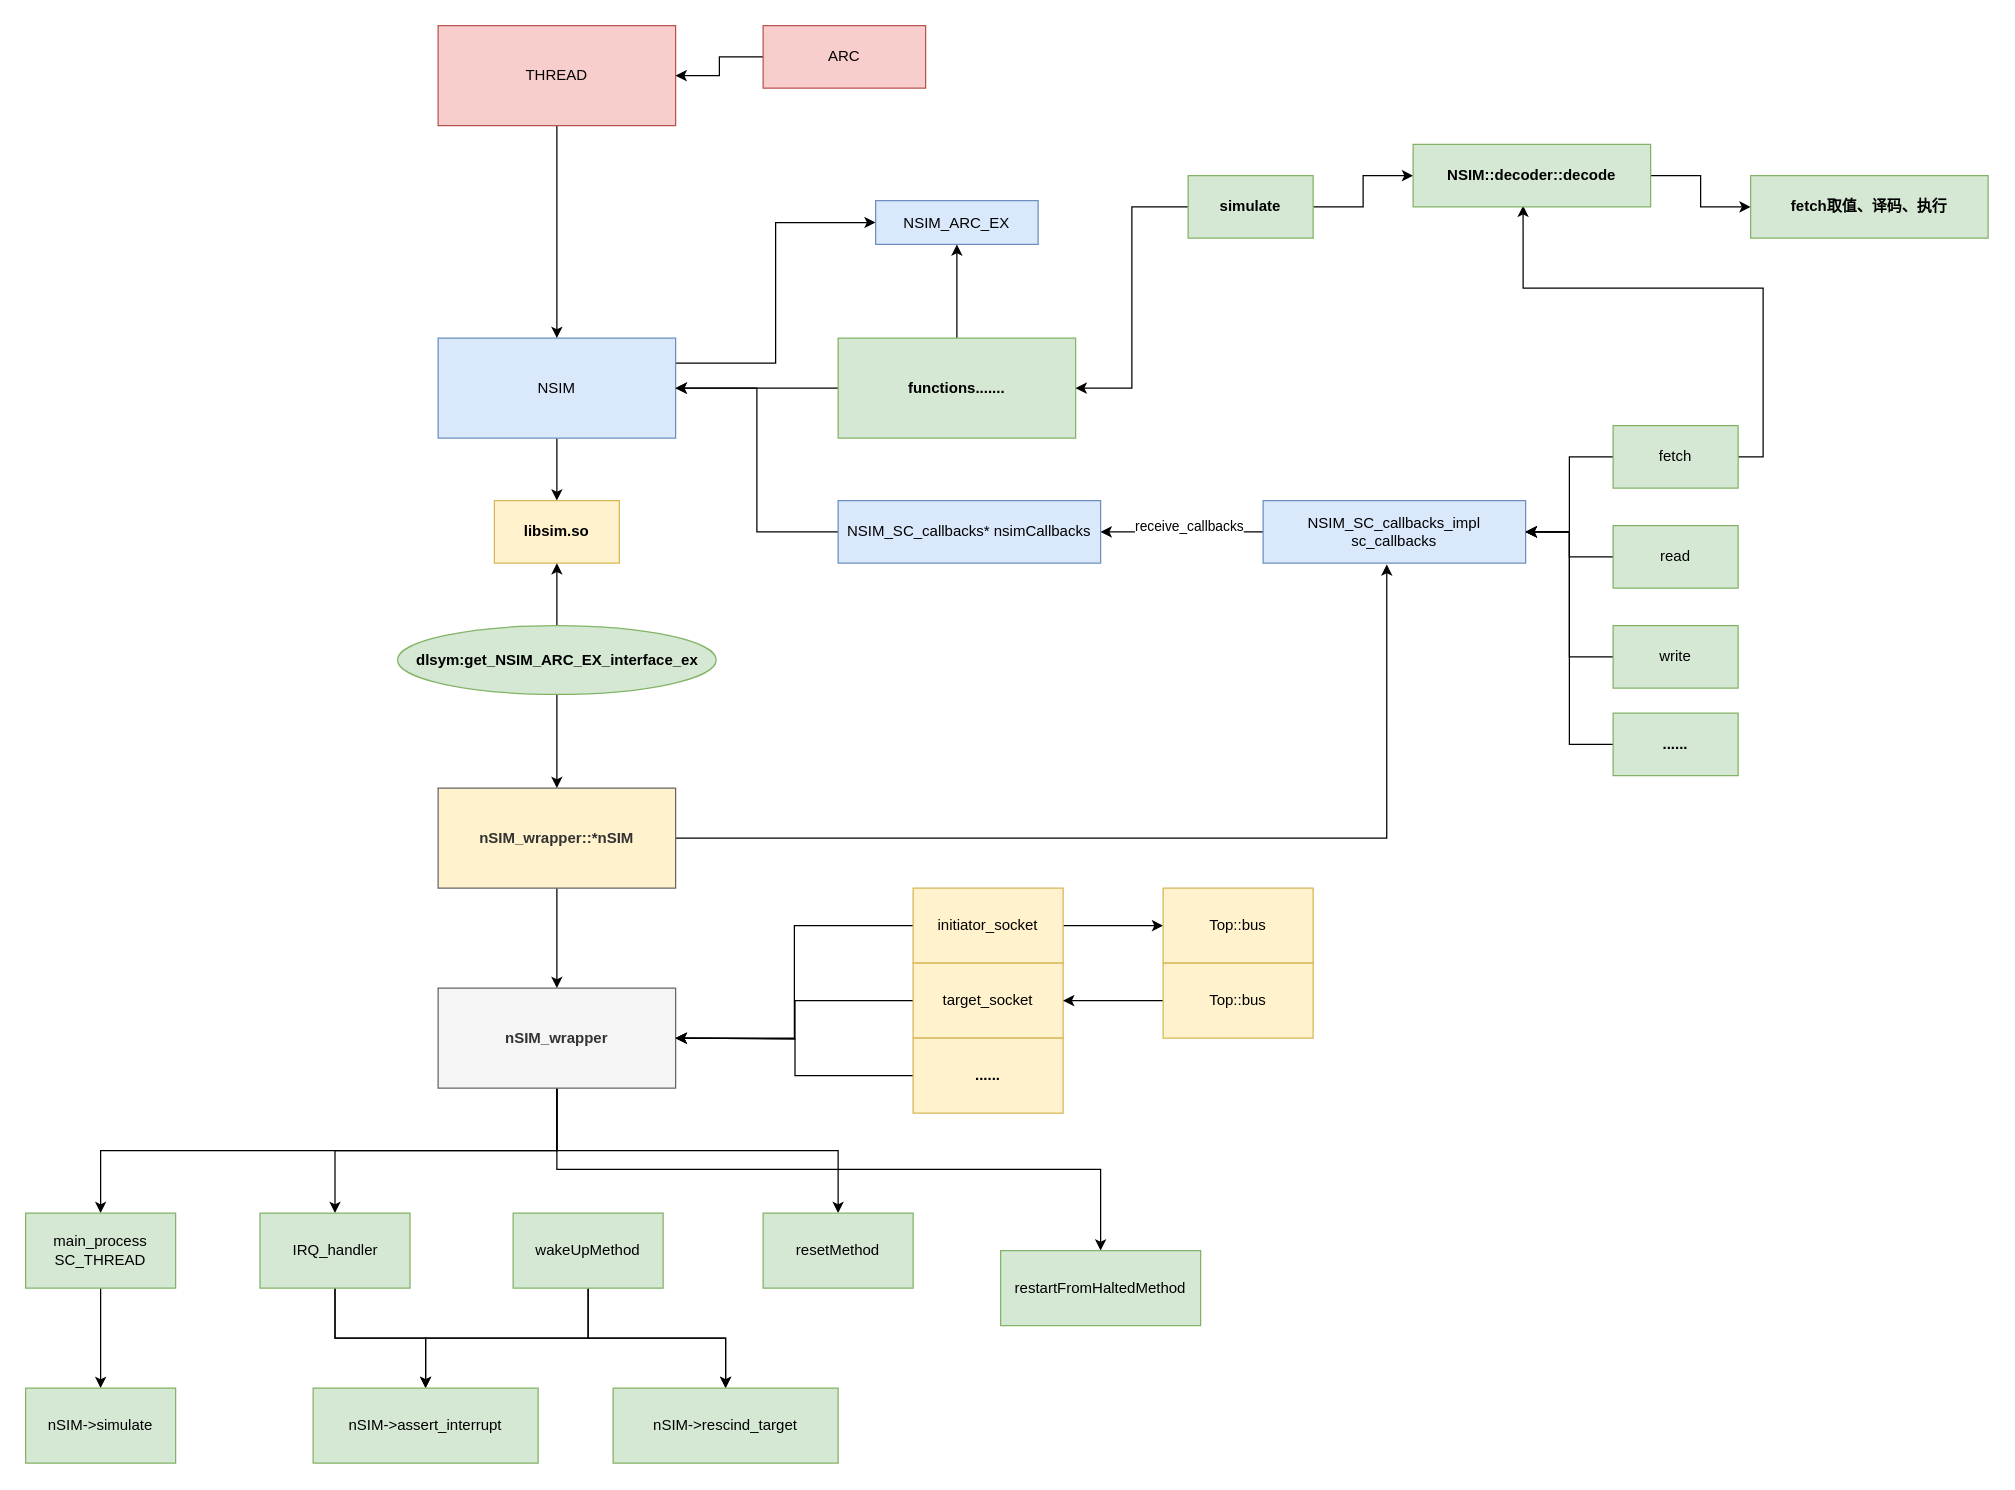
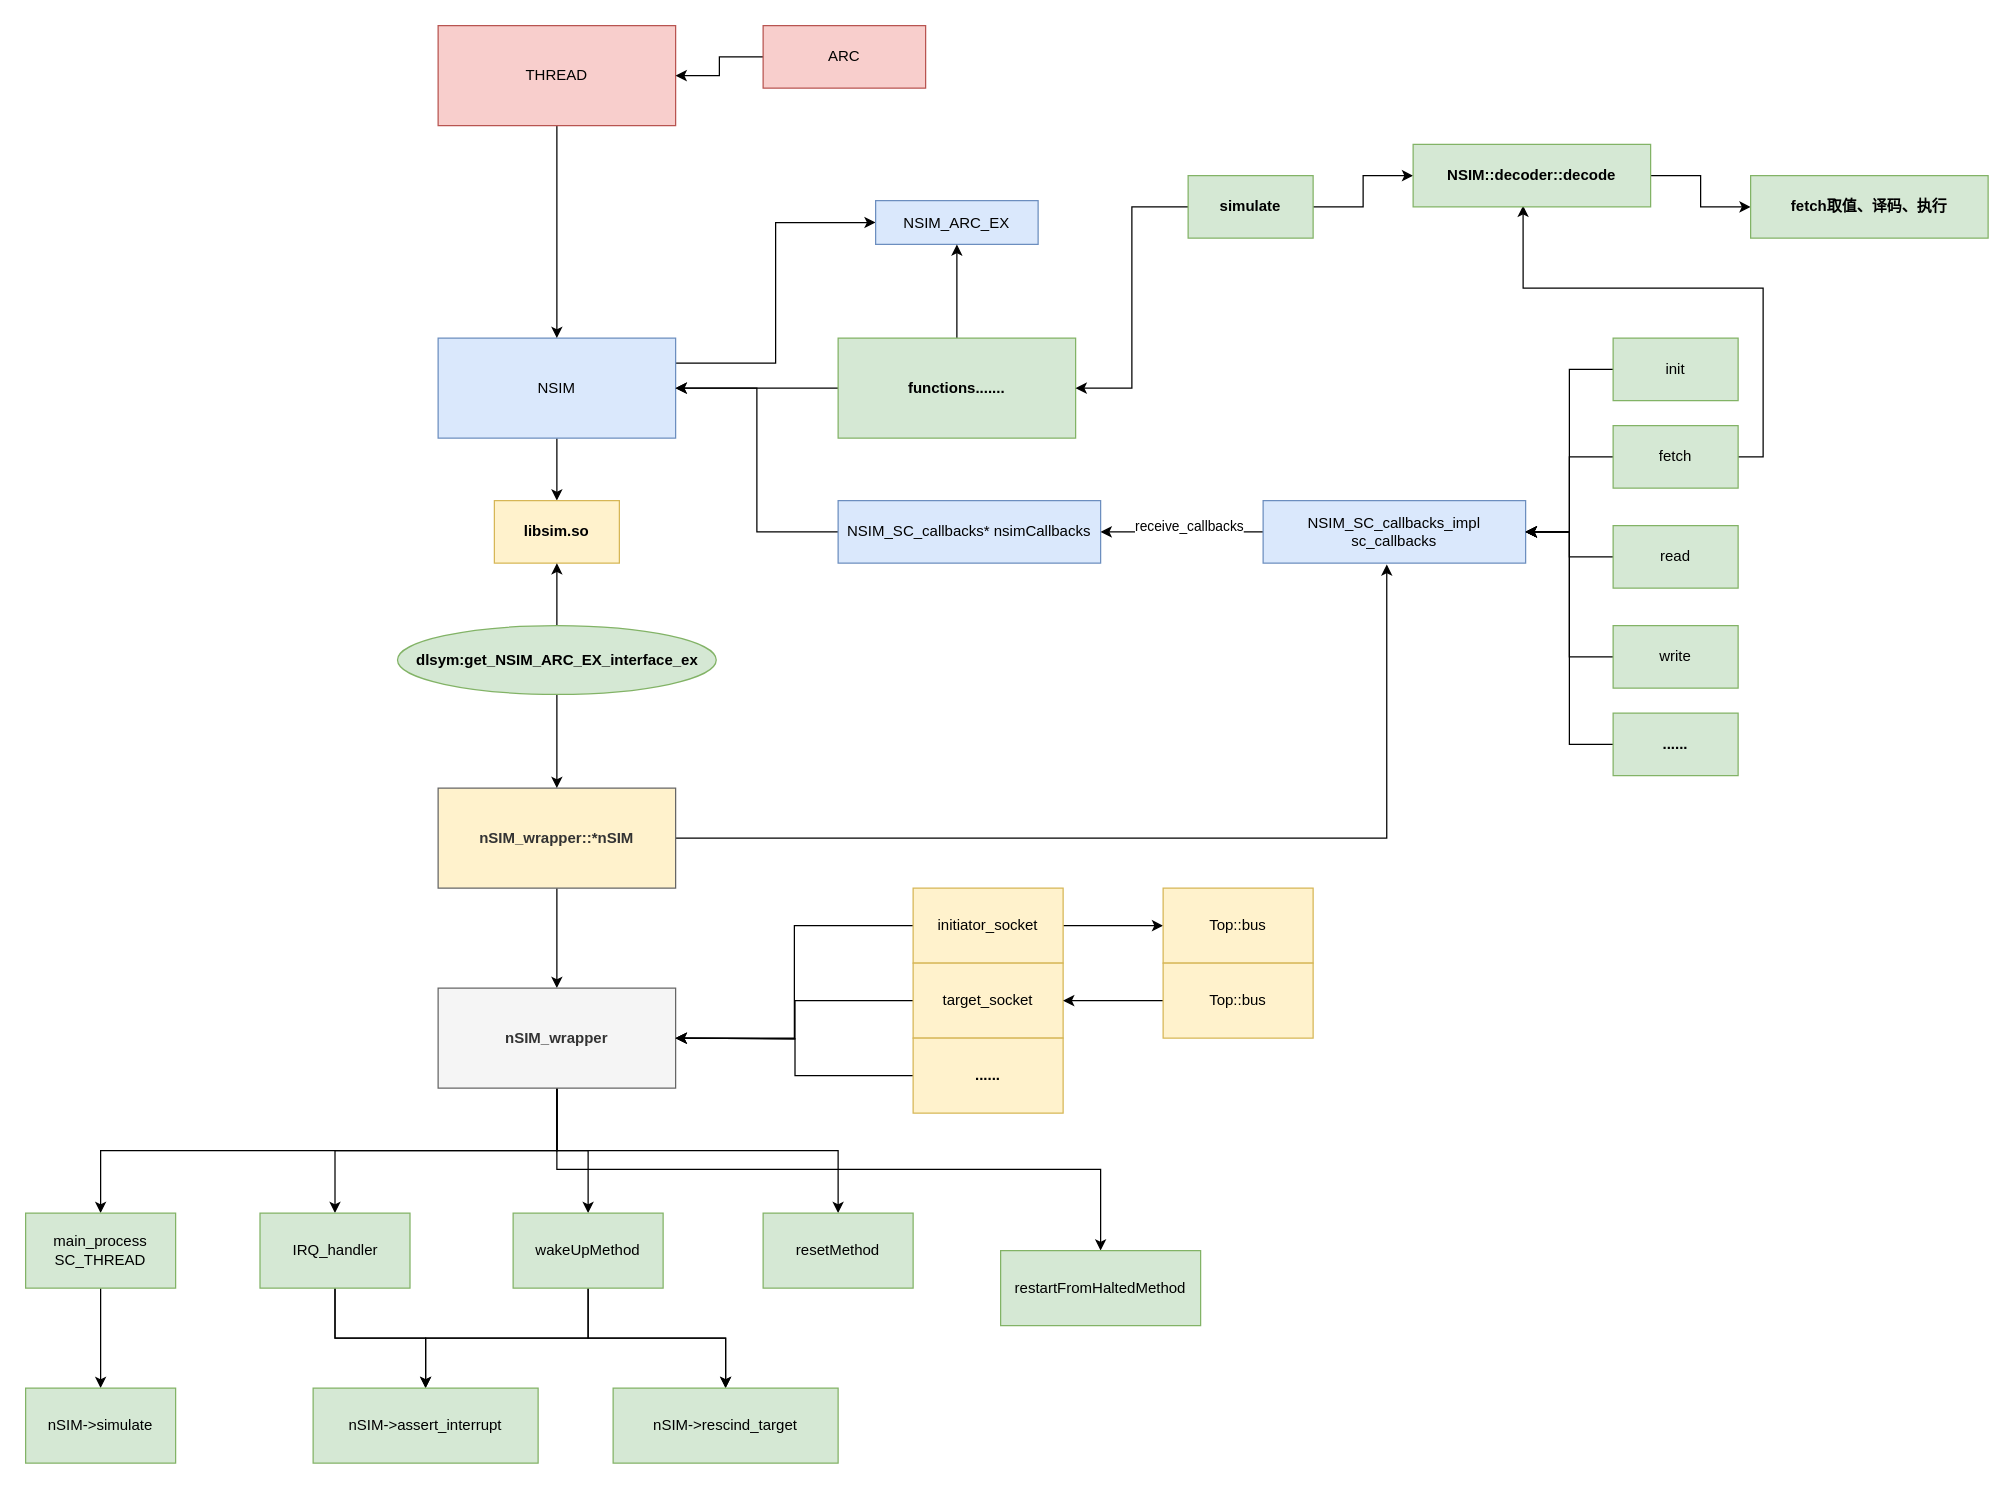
node "init": added
edge "init" -> "NSIM_SC_callbacks_impl sc_callbacks": added
edge "nSIM_wrapper" -> "wakeUpMethod": added
